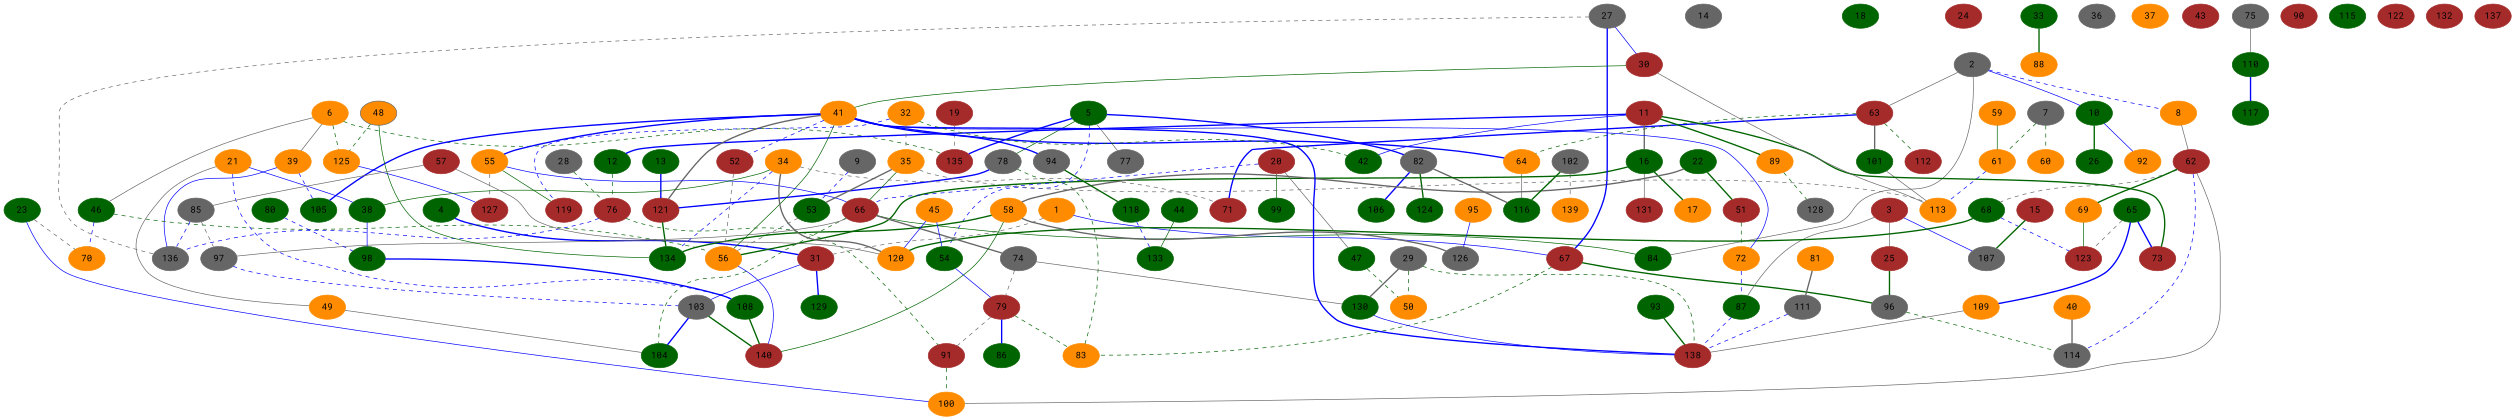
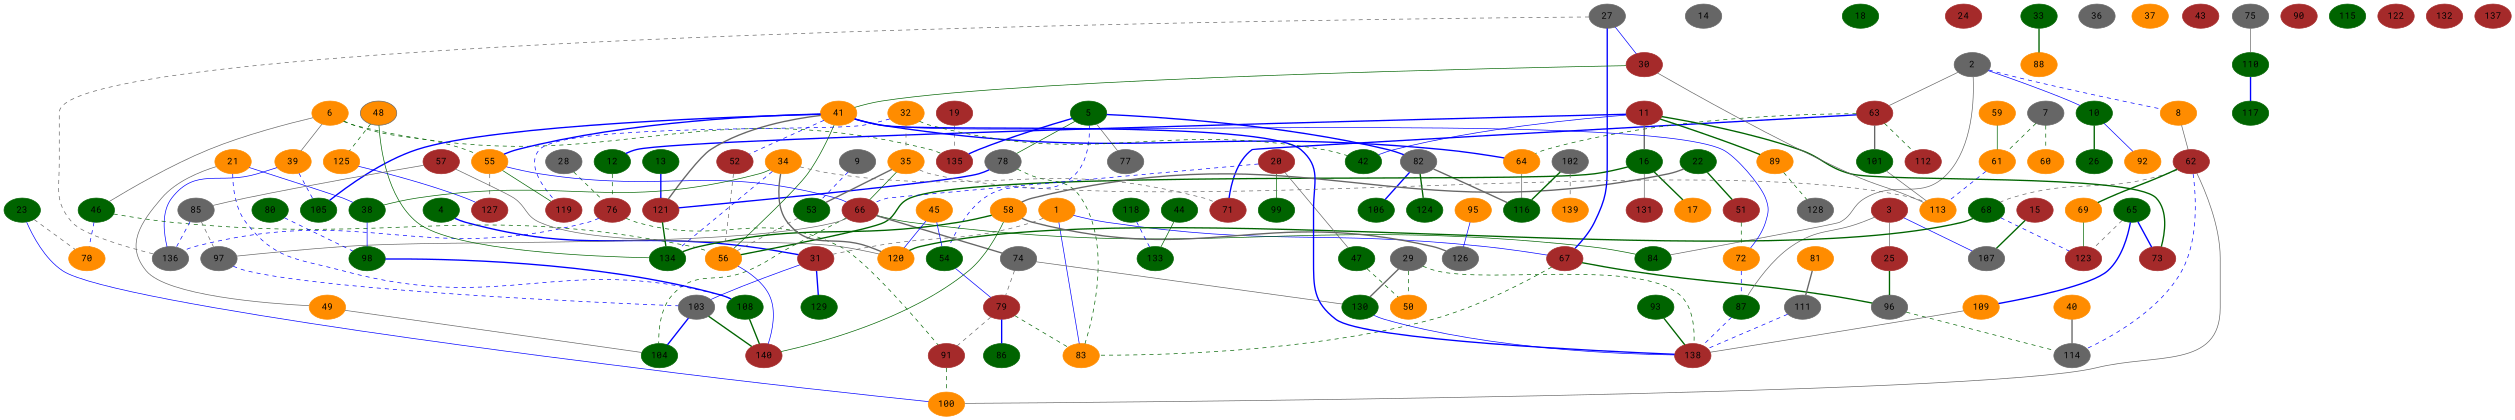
edge "6" -- "125": now "6" -- "55"
node "94": removed
edge "1" -- "83": added
